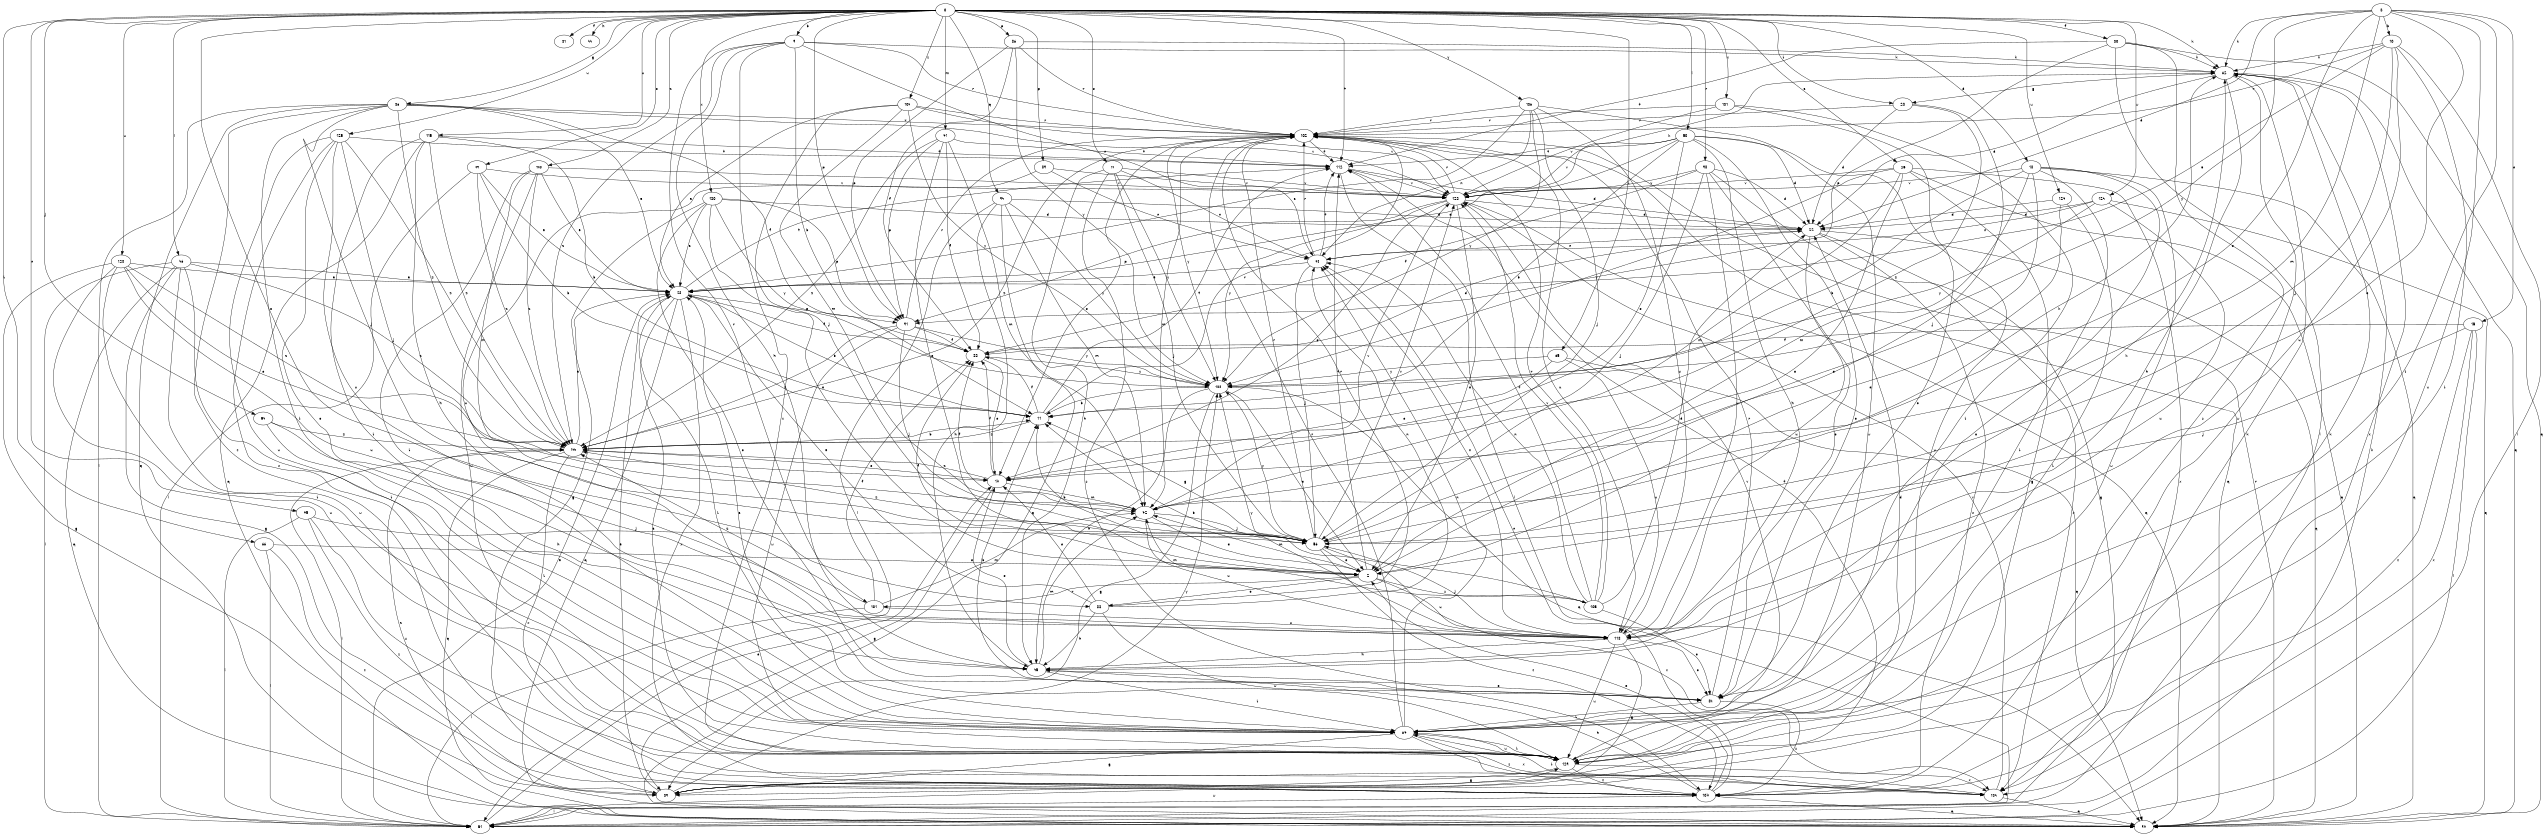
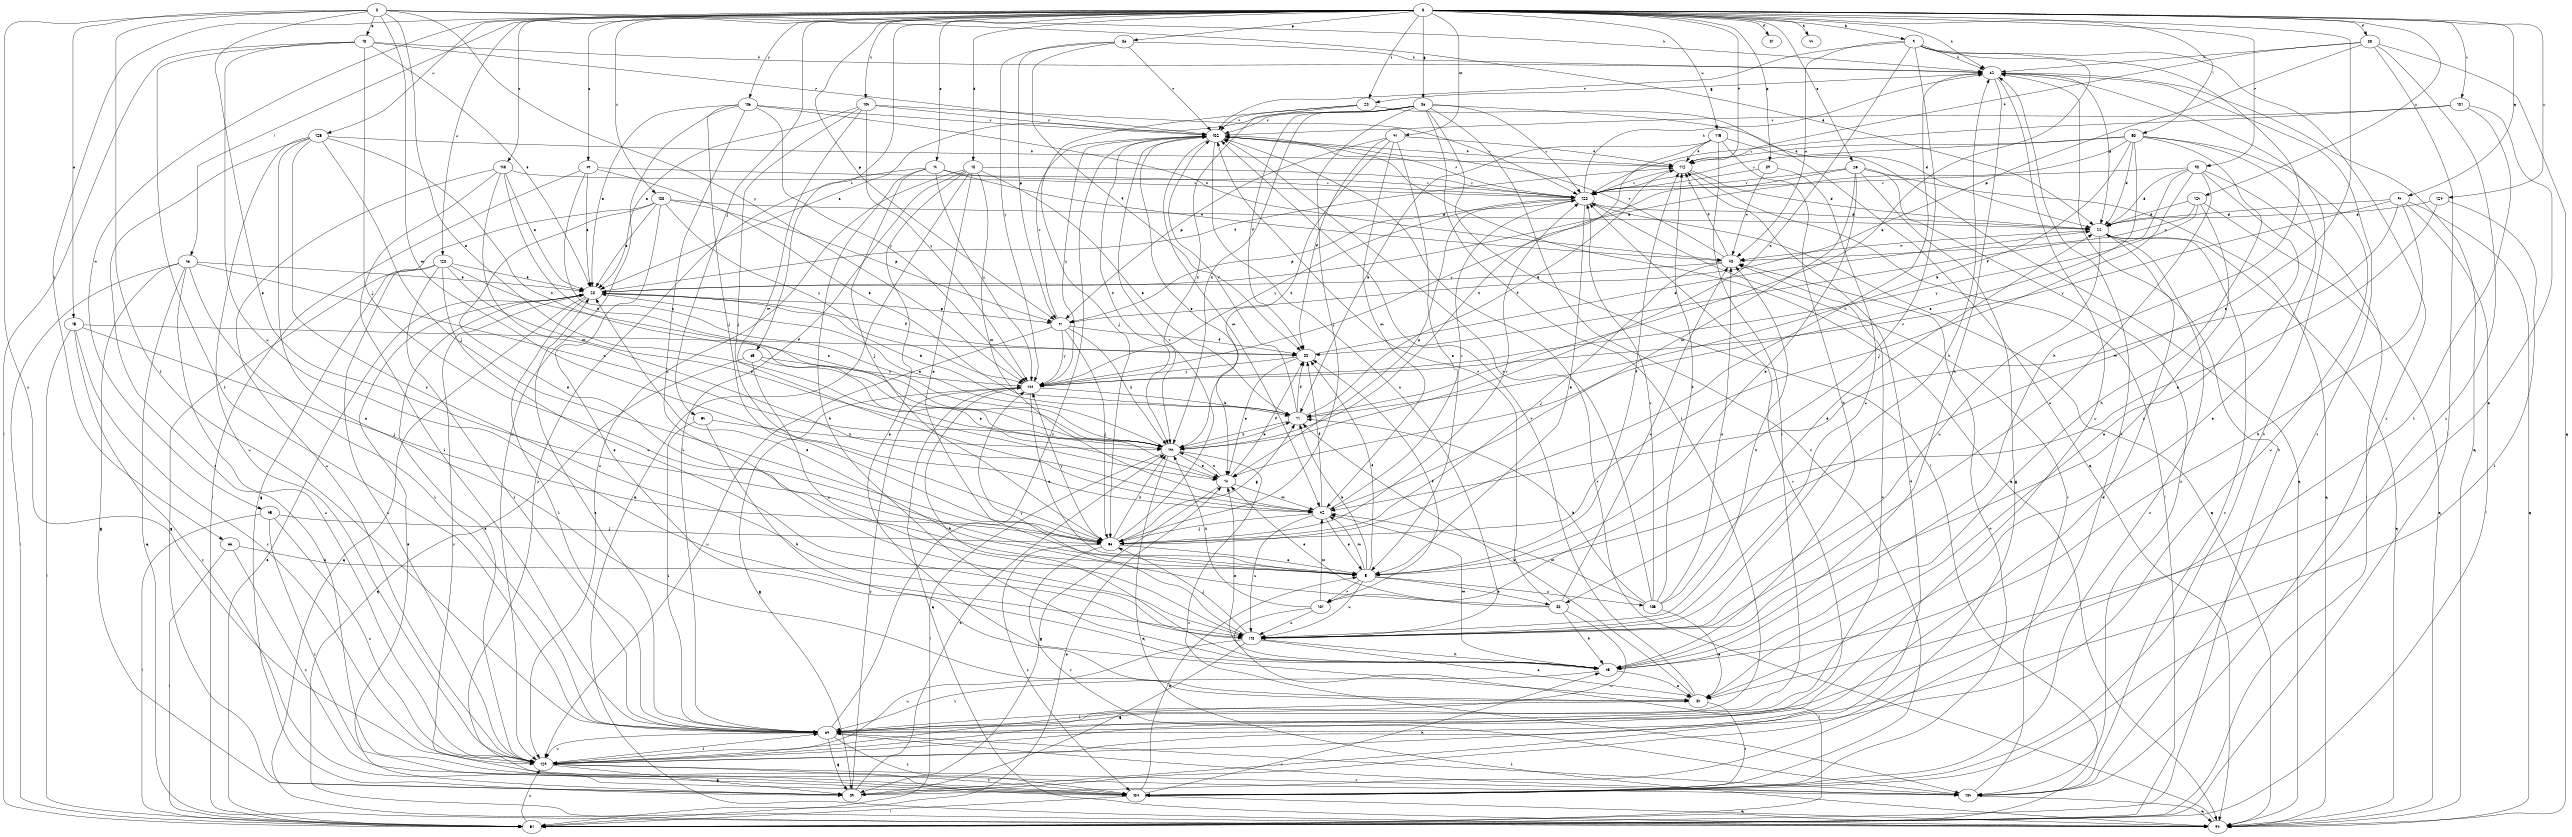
edge "98" -> "51": label "g" -> "i"
node "2": label "2" -> "5"
edge "15" -> "134": now "15" -> "129"
